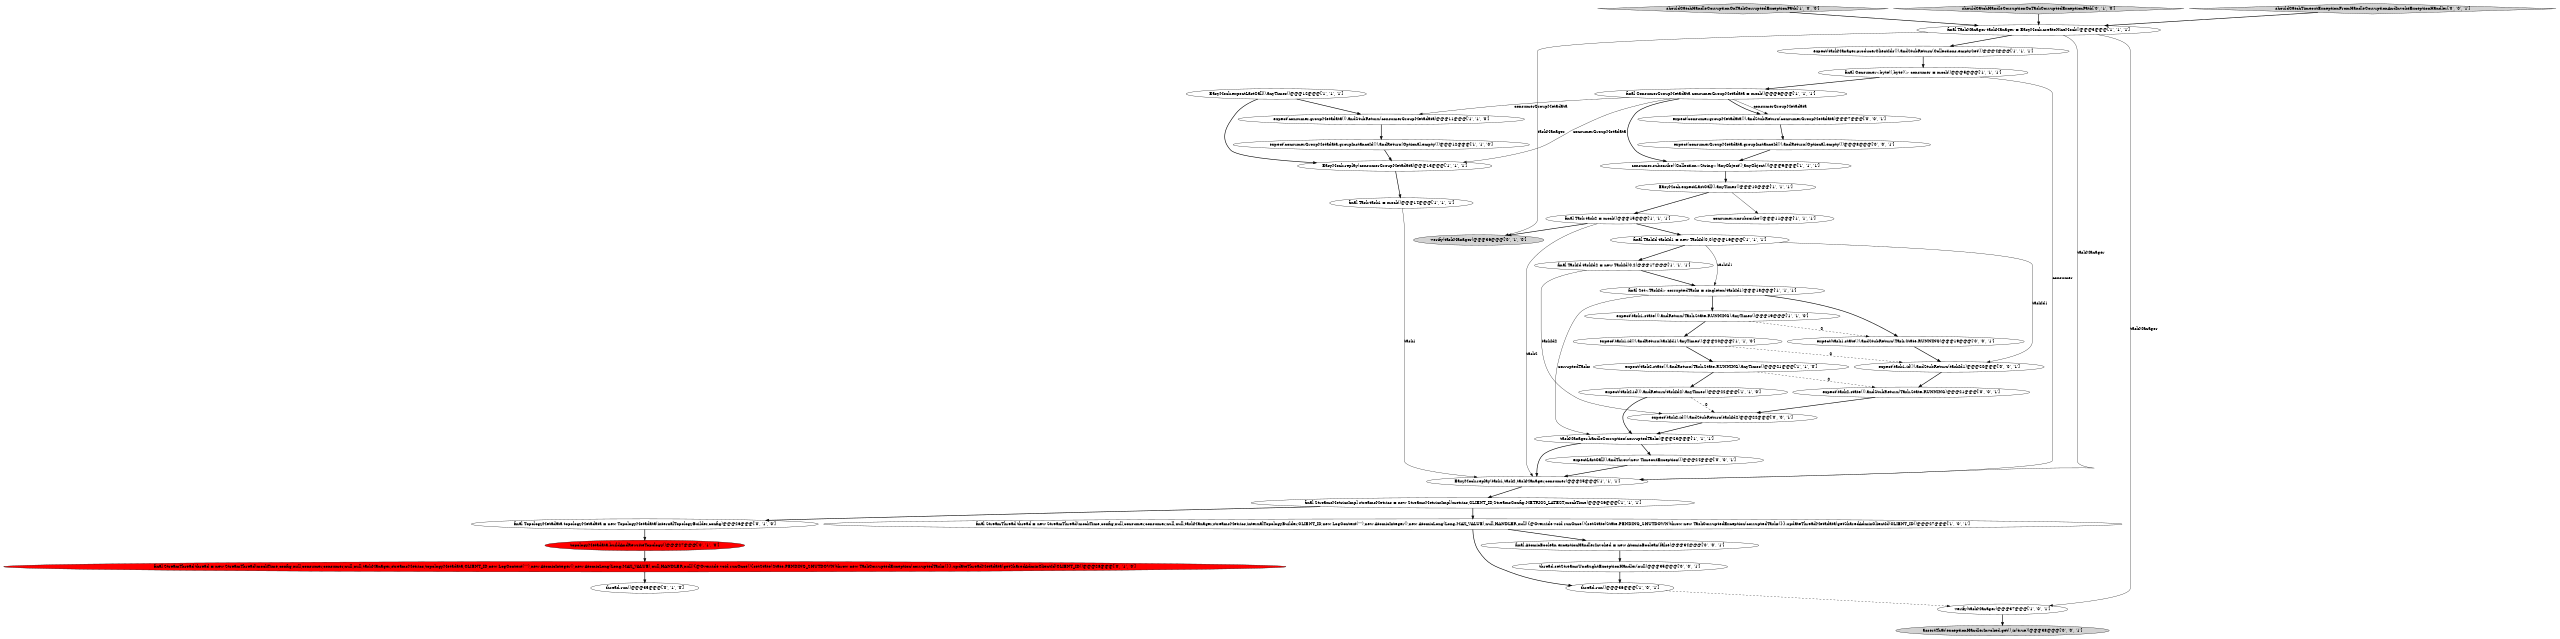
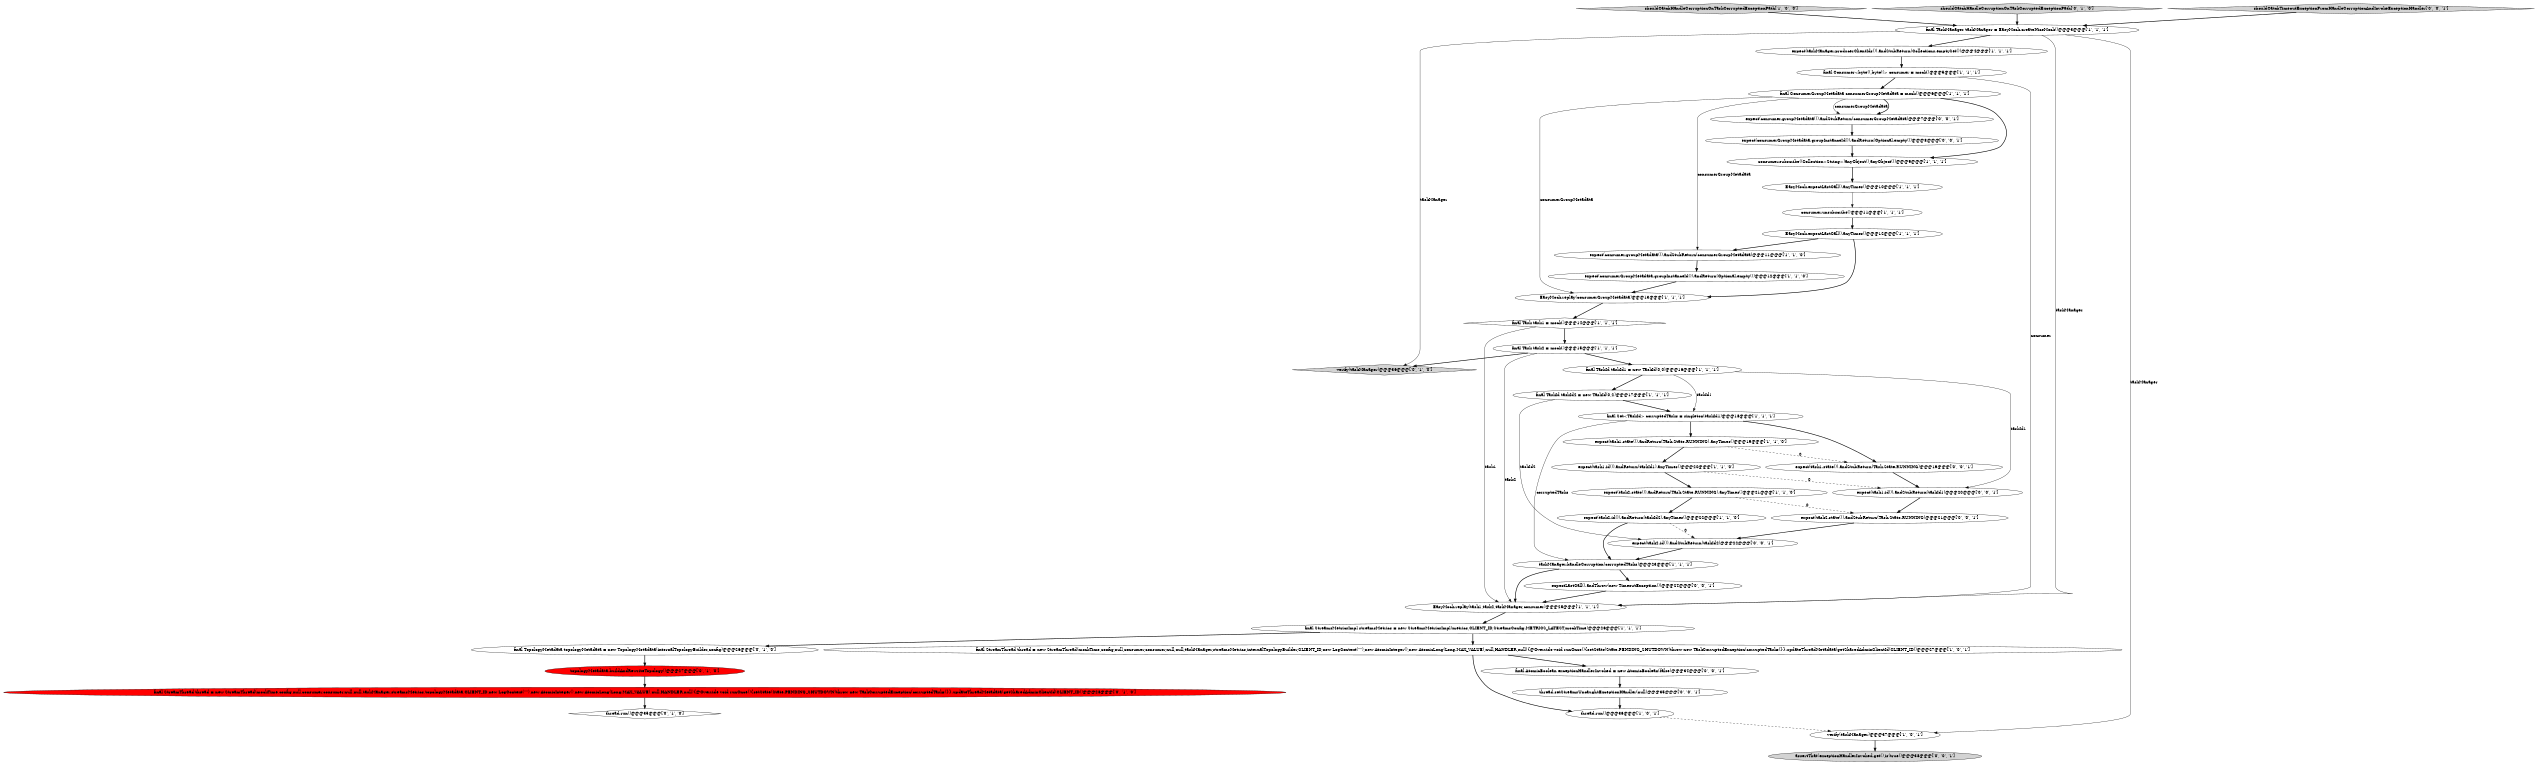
node "final Task task1 = mock()@@@14@@@['1', '1', '1']": shape ellipse -> diamond
edge "EasyMock.expectLastCall().anyTimes()@@@10@@@['1', '1', '1']" -> "final Task task2 = mock()@@@15@@@['1', '1', '1']": now "final Task task1 = mock()@@@14@@@['1', '1', '1']" -> "final Task task2 = mock()@@@15@@@['1', '1', '1']"
edge "consumer.unsubscribe()@@@11@@@['1', '1', '1']" -> "EasyMock.expectLastCall().anyTimes()@@@12@@@['1', '1', '1']": added
node "verify(taskManager)@@@36@@@['0', '1', '0']": shape ellipse -> diamond
node "thread.run()@@@35@@@['0', '1', '0']": shape ellipse -> diamond
